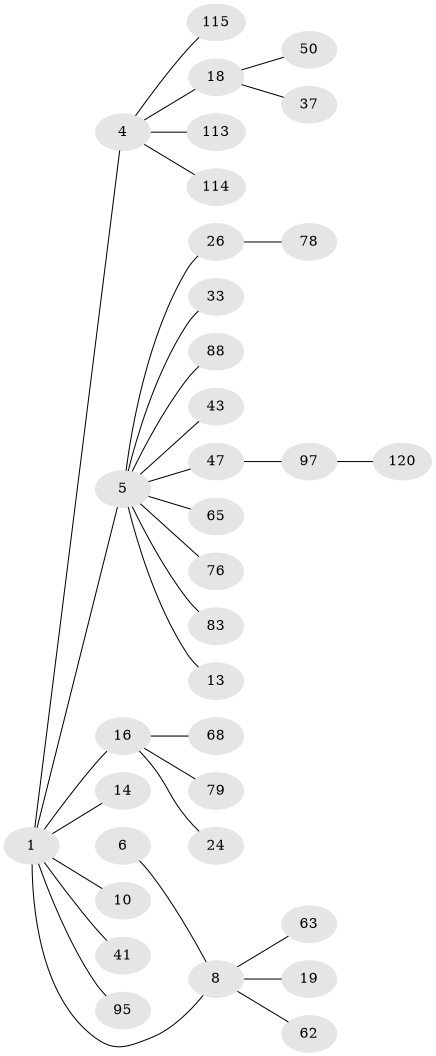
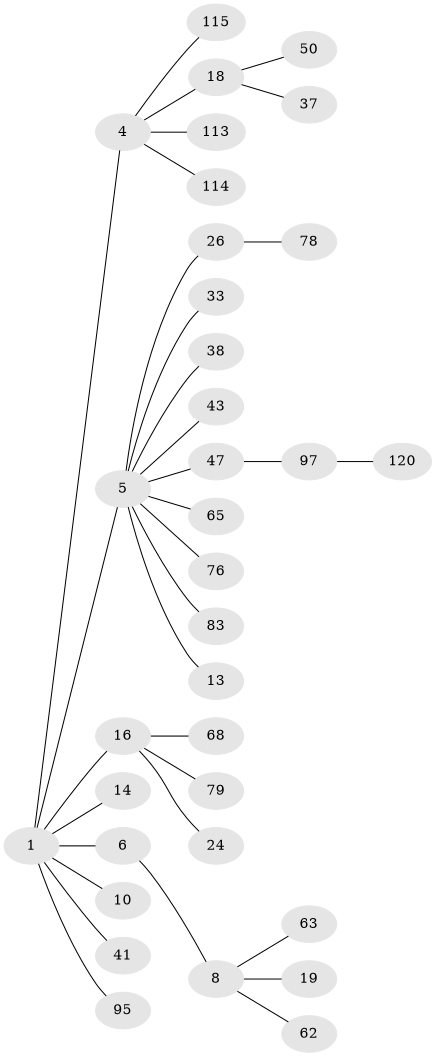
node "88": label "88" -> "38"
edge "1" -- "8": now "1" -- "6"
